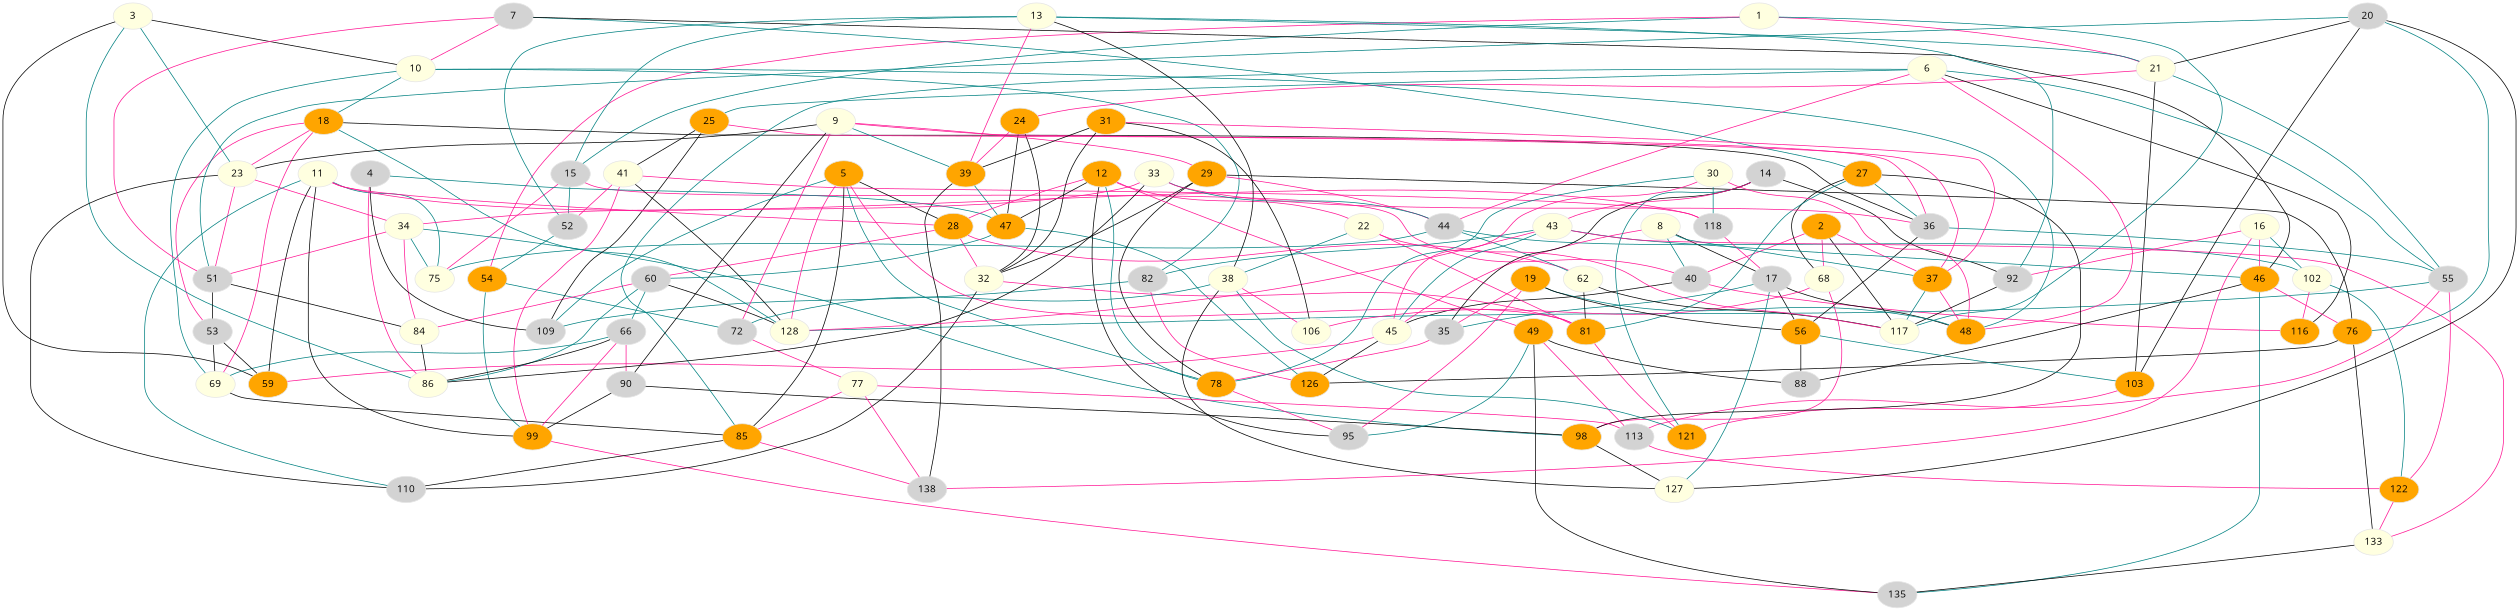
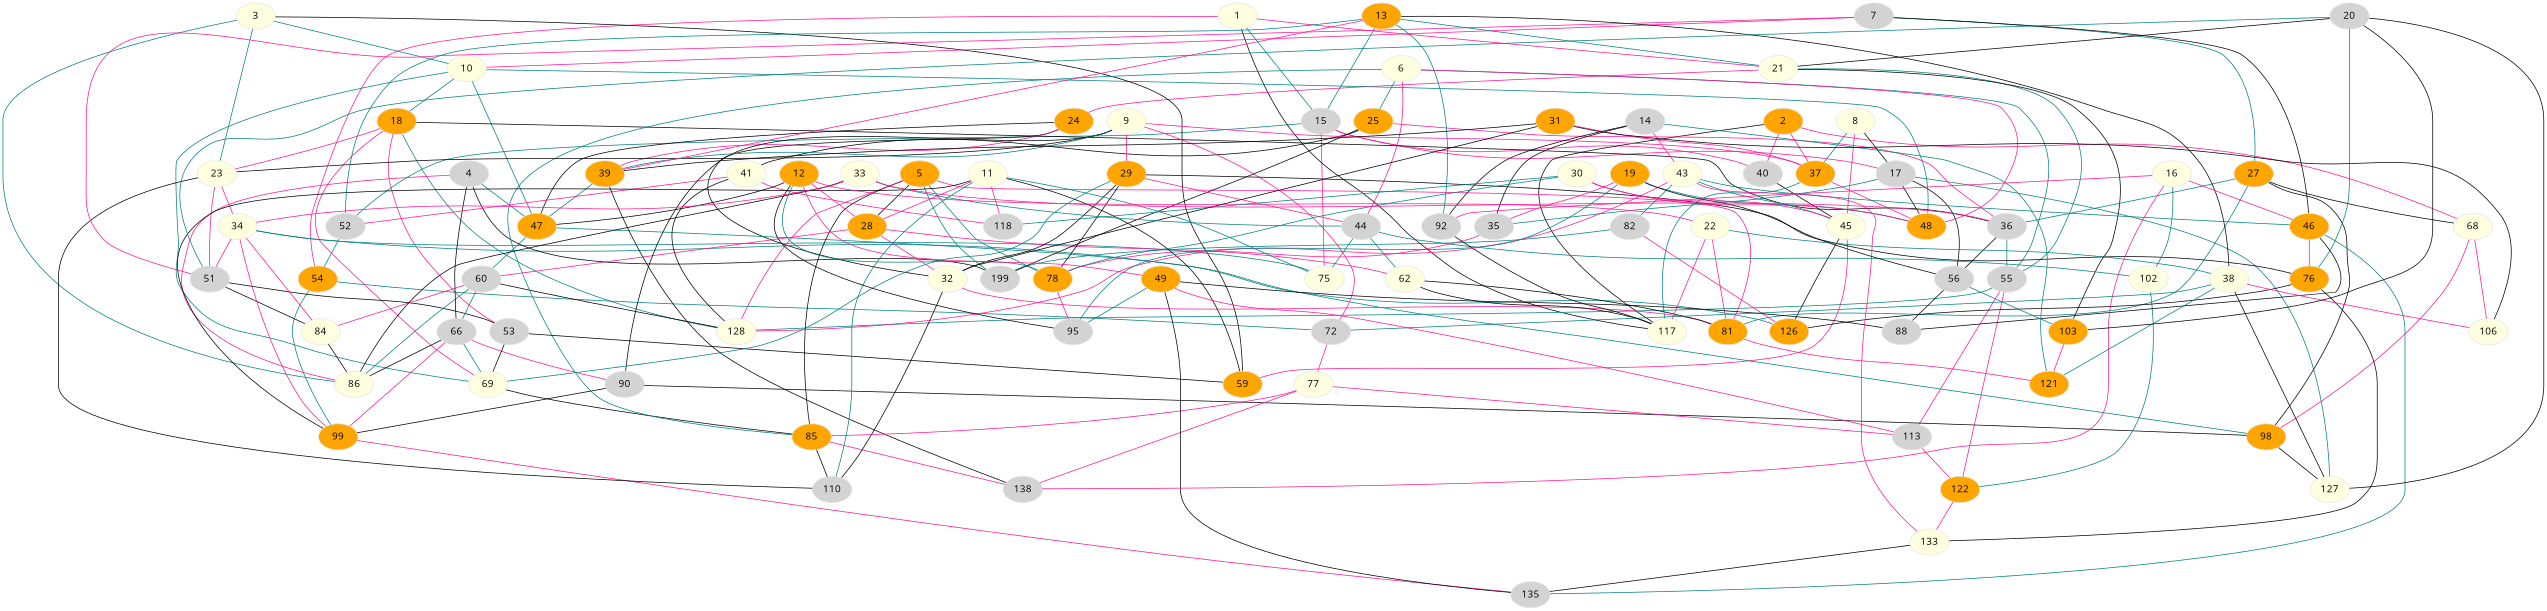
node "13": fillcolor lightyellow -> orange
edge "3" -- "10": color black -> teal
edge "1" -- "117": color teal -> black
edge "10" -- "82": now "10" -- "47"
edge "8" -- "40": removed
edge "118" -- "17": now "15" -- "17"
edge "4" -- "66": added
edge "41" -- "99": now "34" -- "99"
edge "29" -- "69": added
node "109": label "109" -> "199"
node "56": fillcolor orange -> lightgrey
node "116": removed
edge "19" -- "95": color deeppink -> teal
